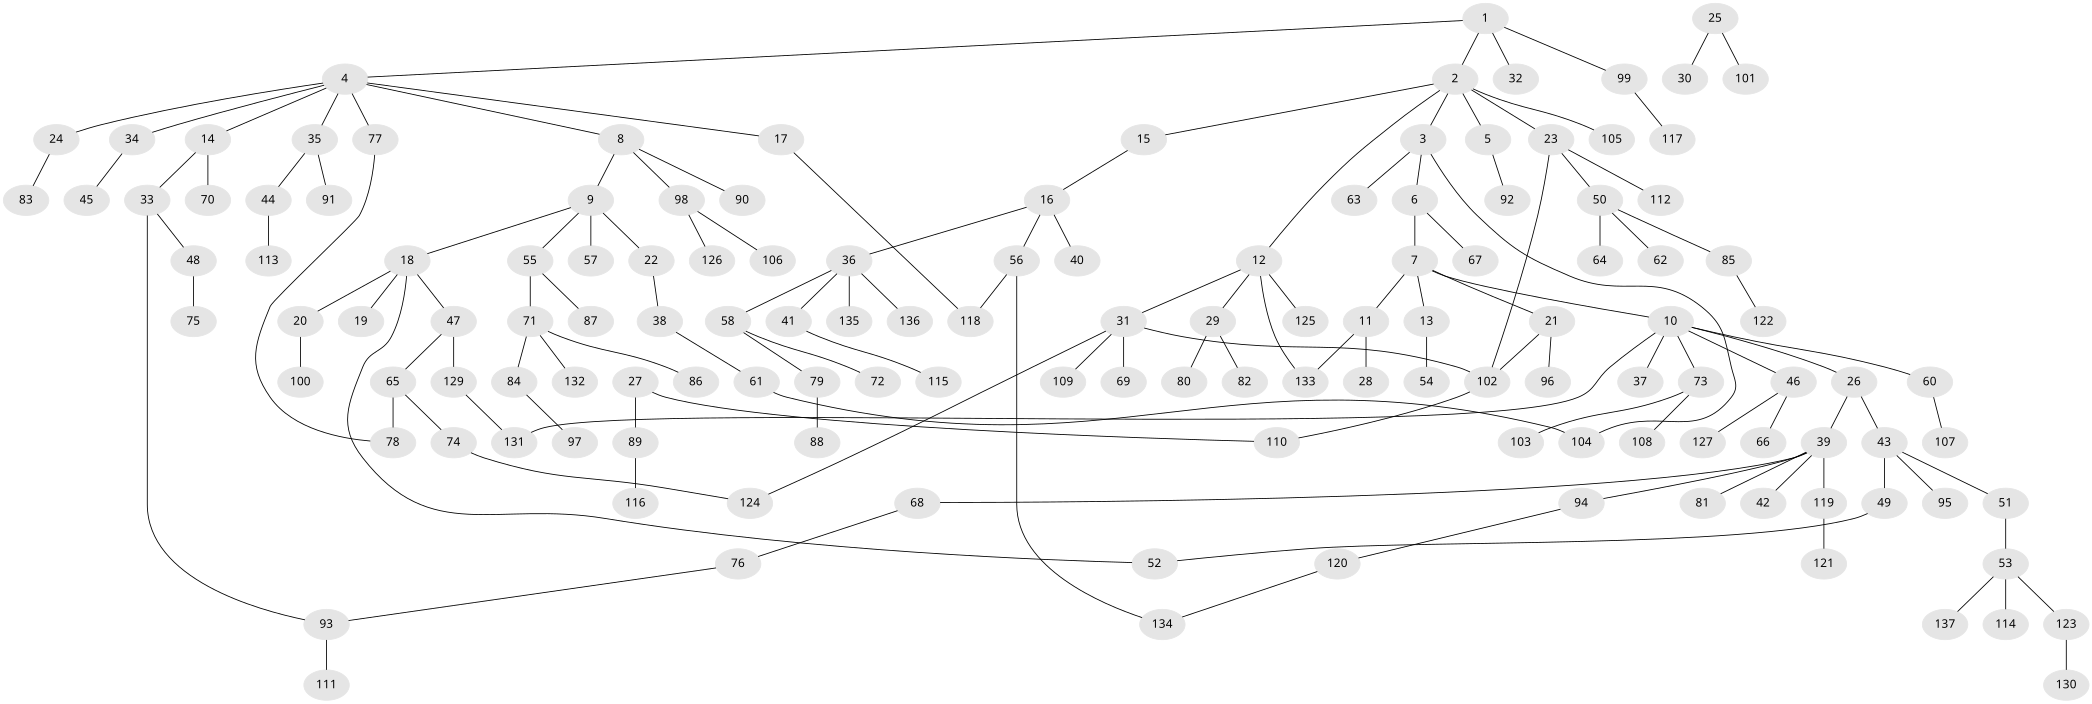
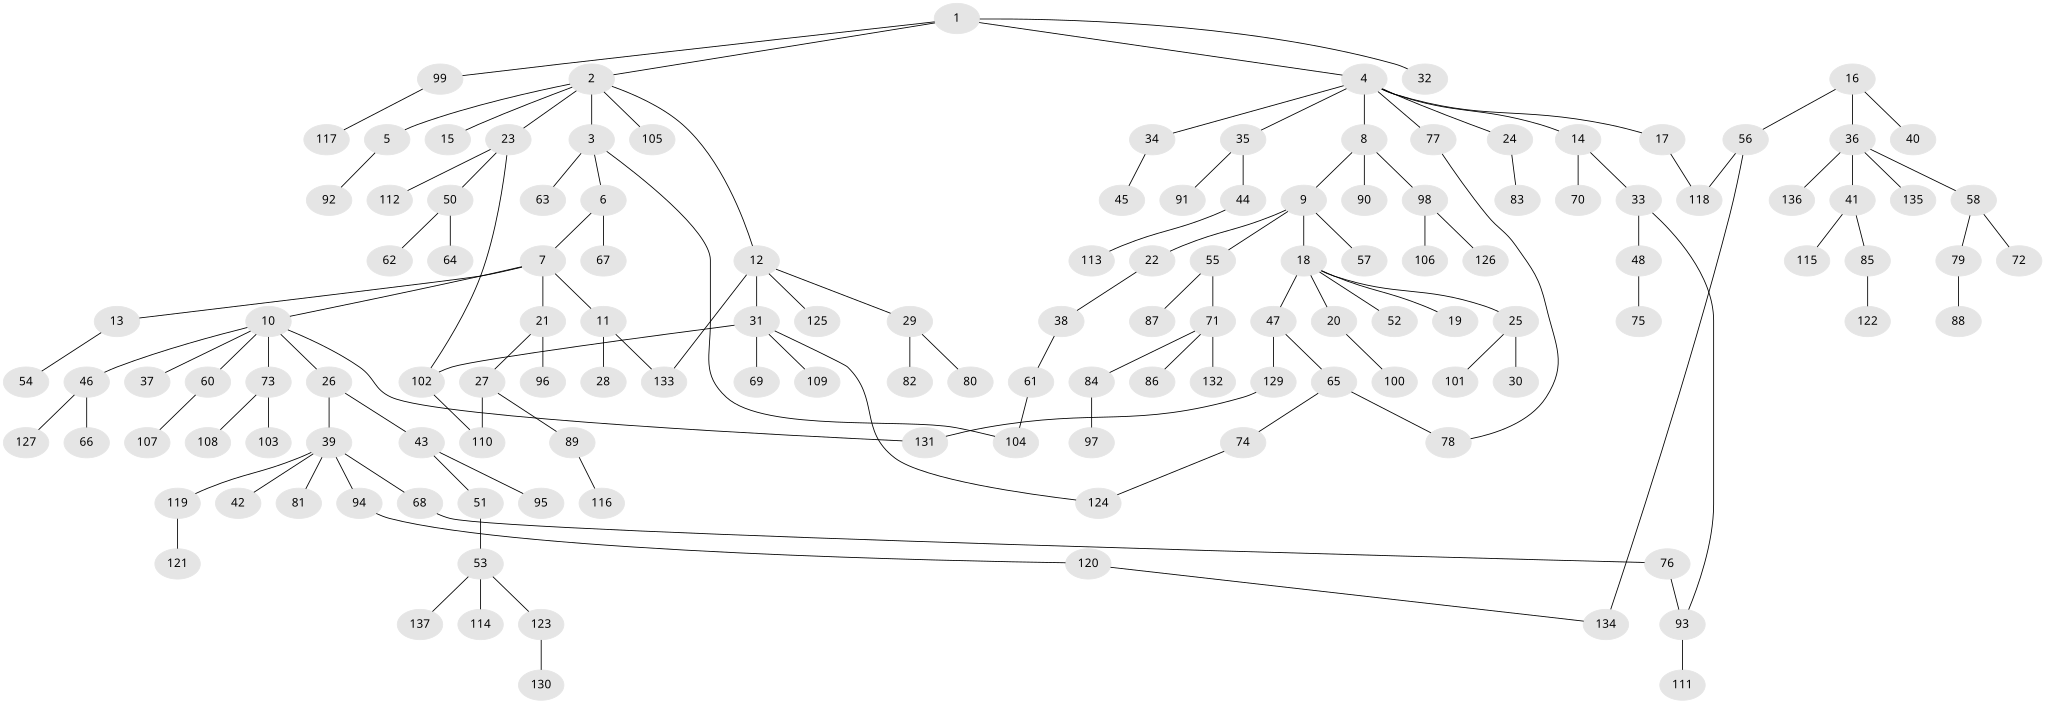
edge "15" -- "16": removed
edge "50" -- "85": now "41" -- "85"
edge "18" -- "25": added
edge "21" -- "102": now "21" -- "27"
node "49": removed
